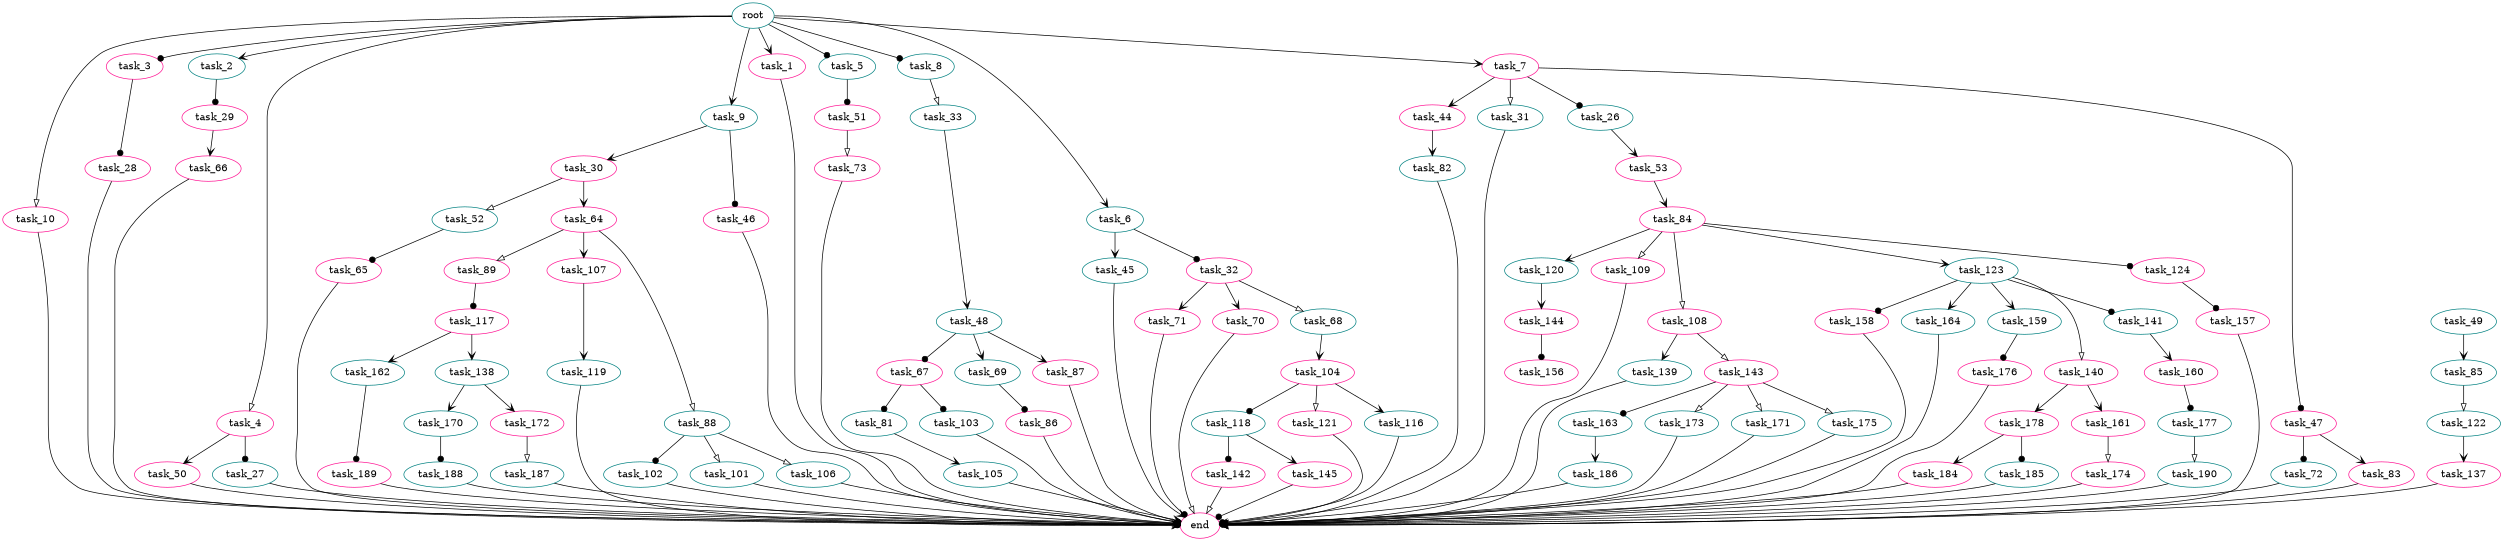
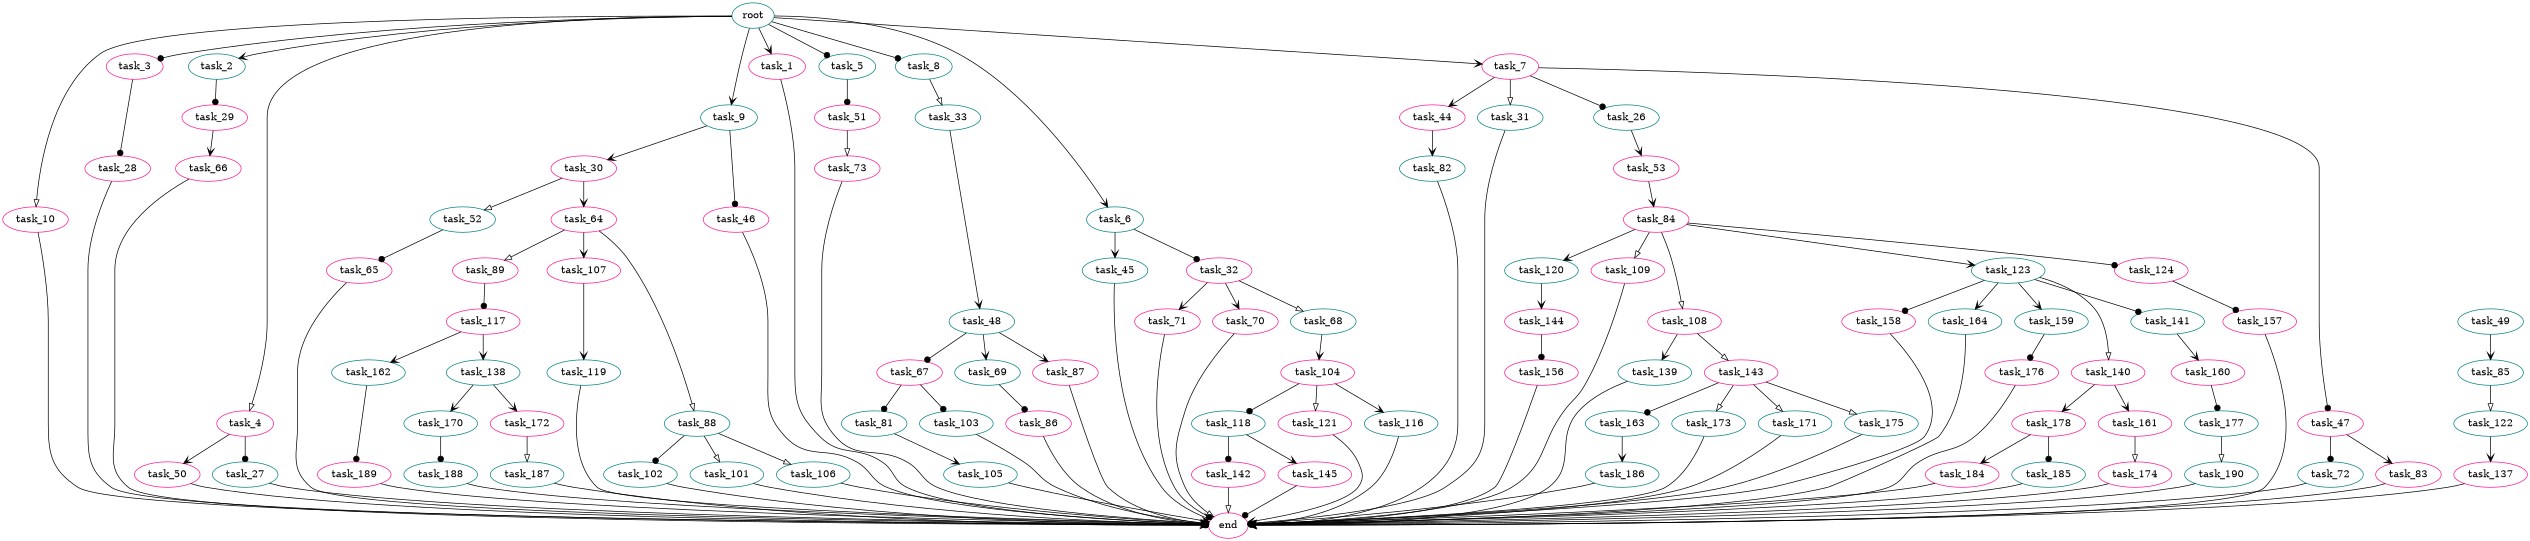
edge "task_156" -> "end": added
